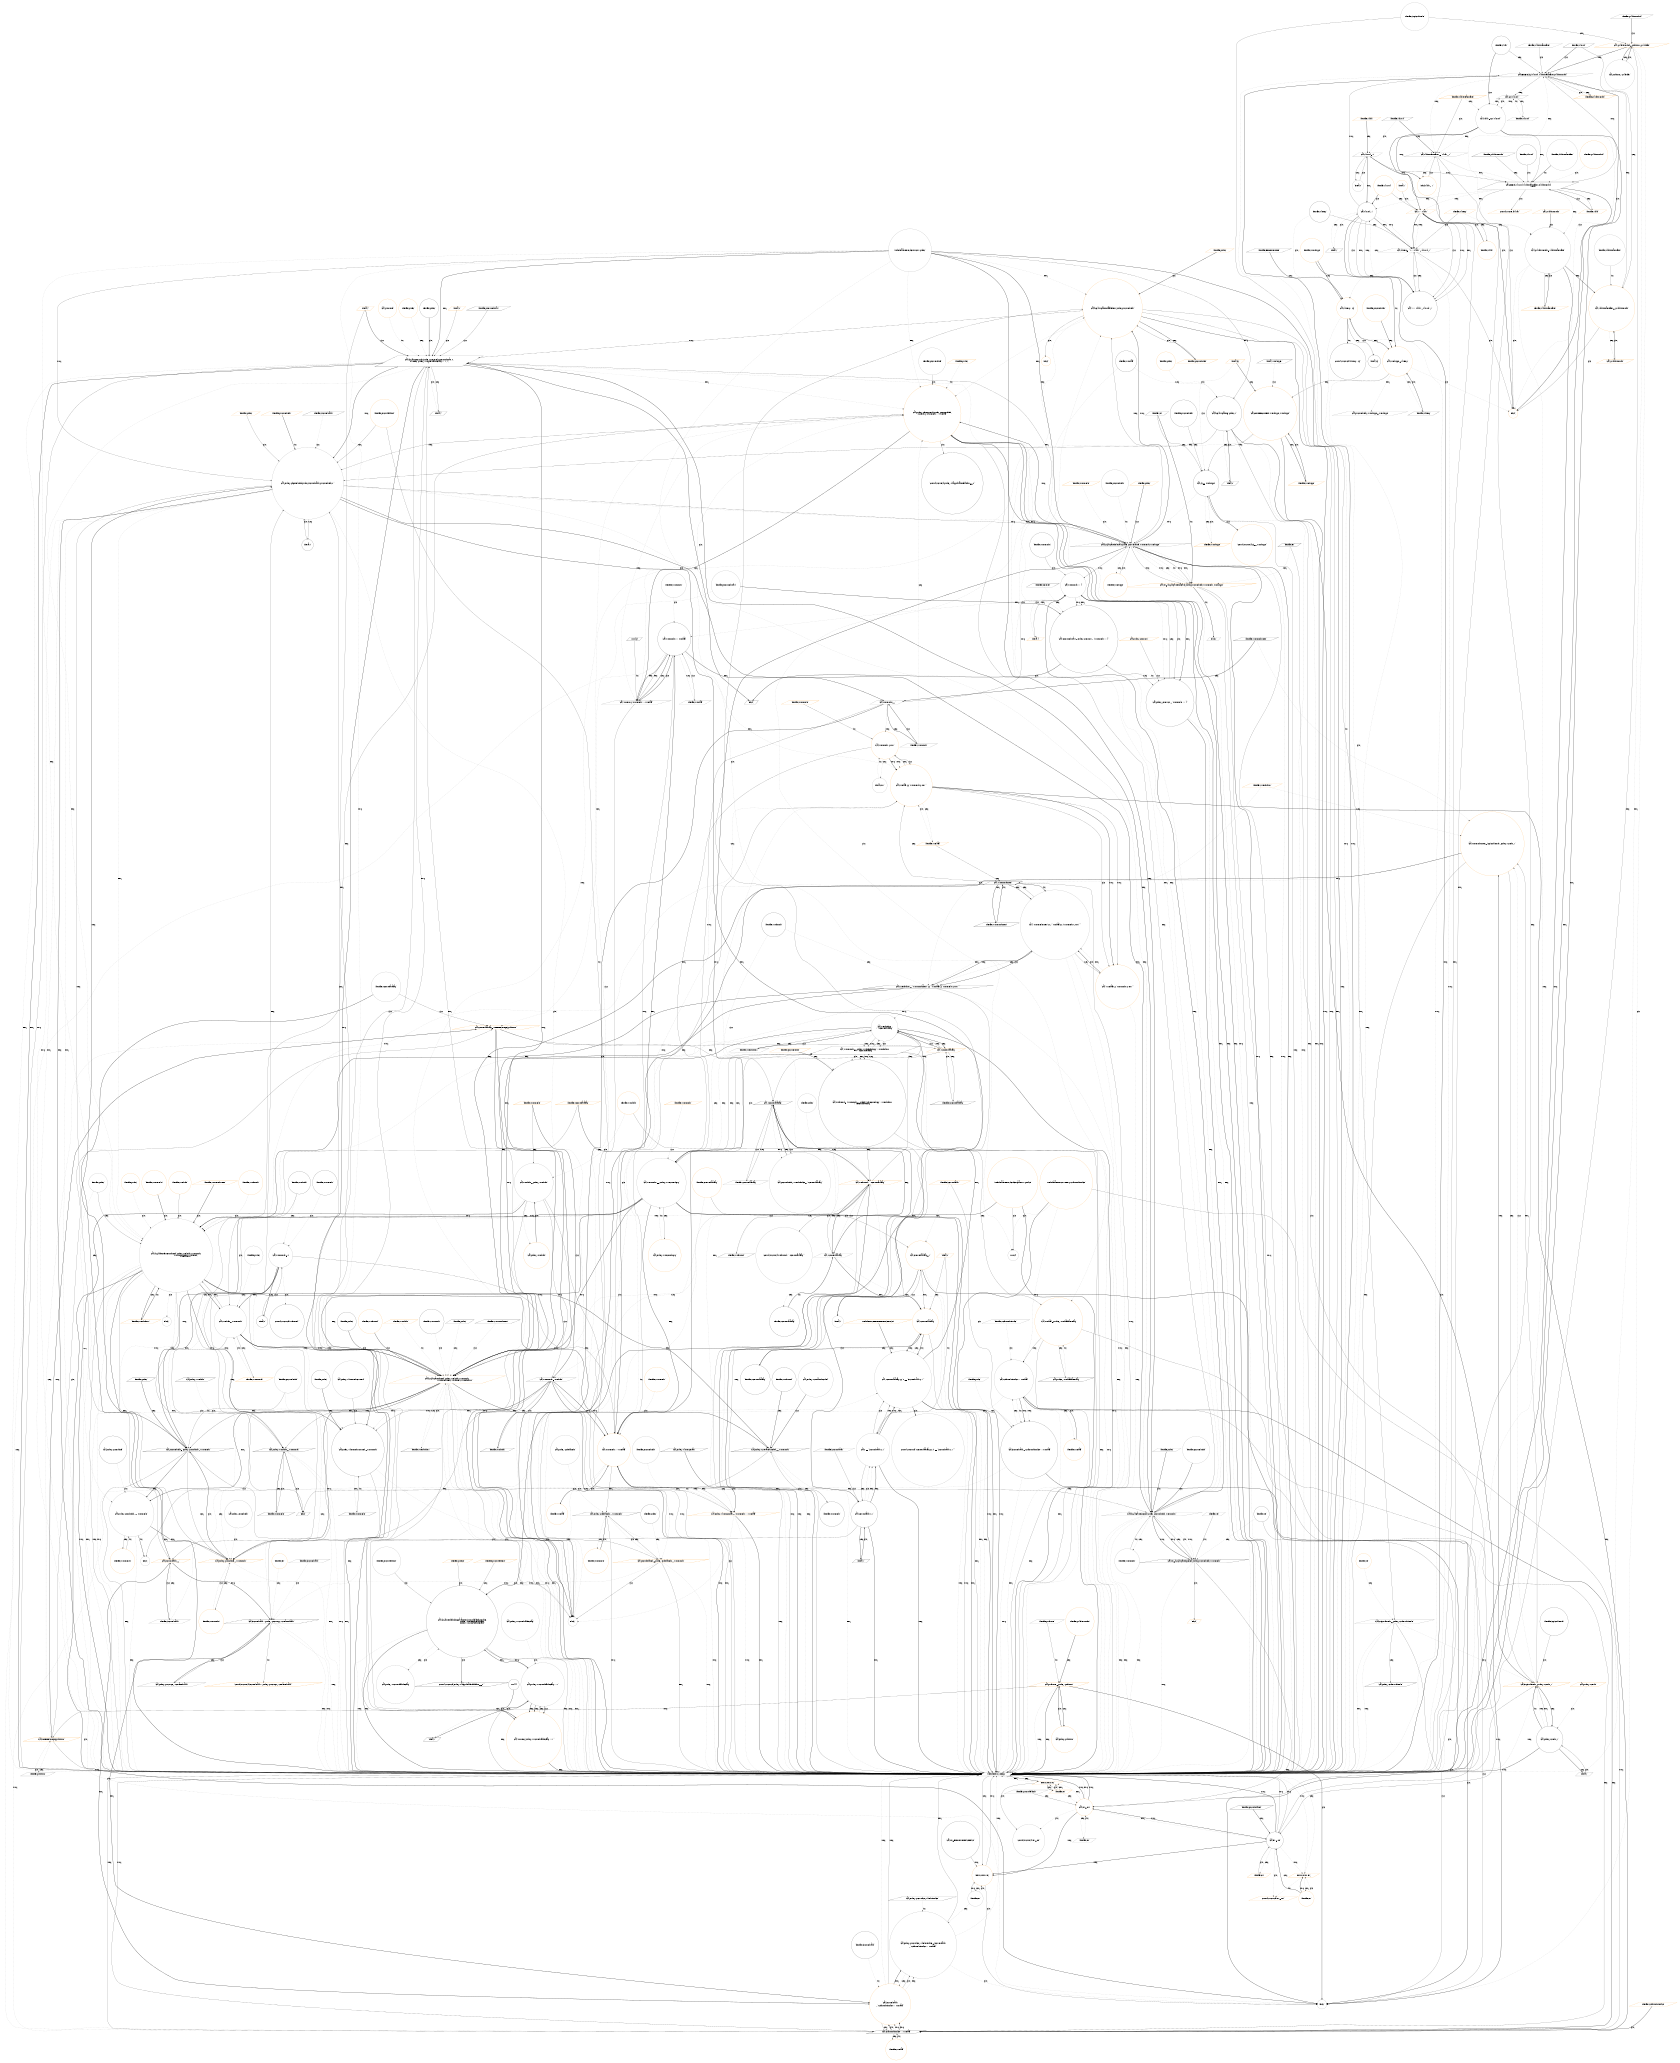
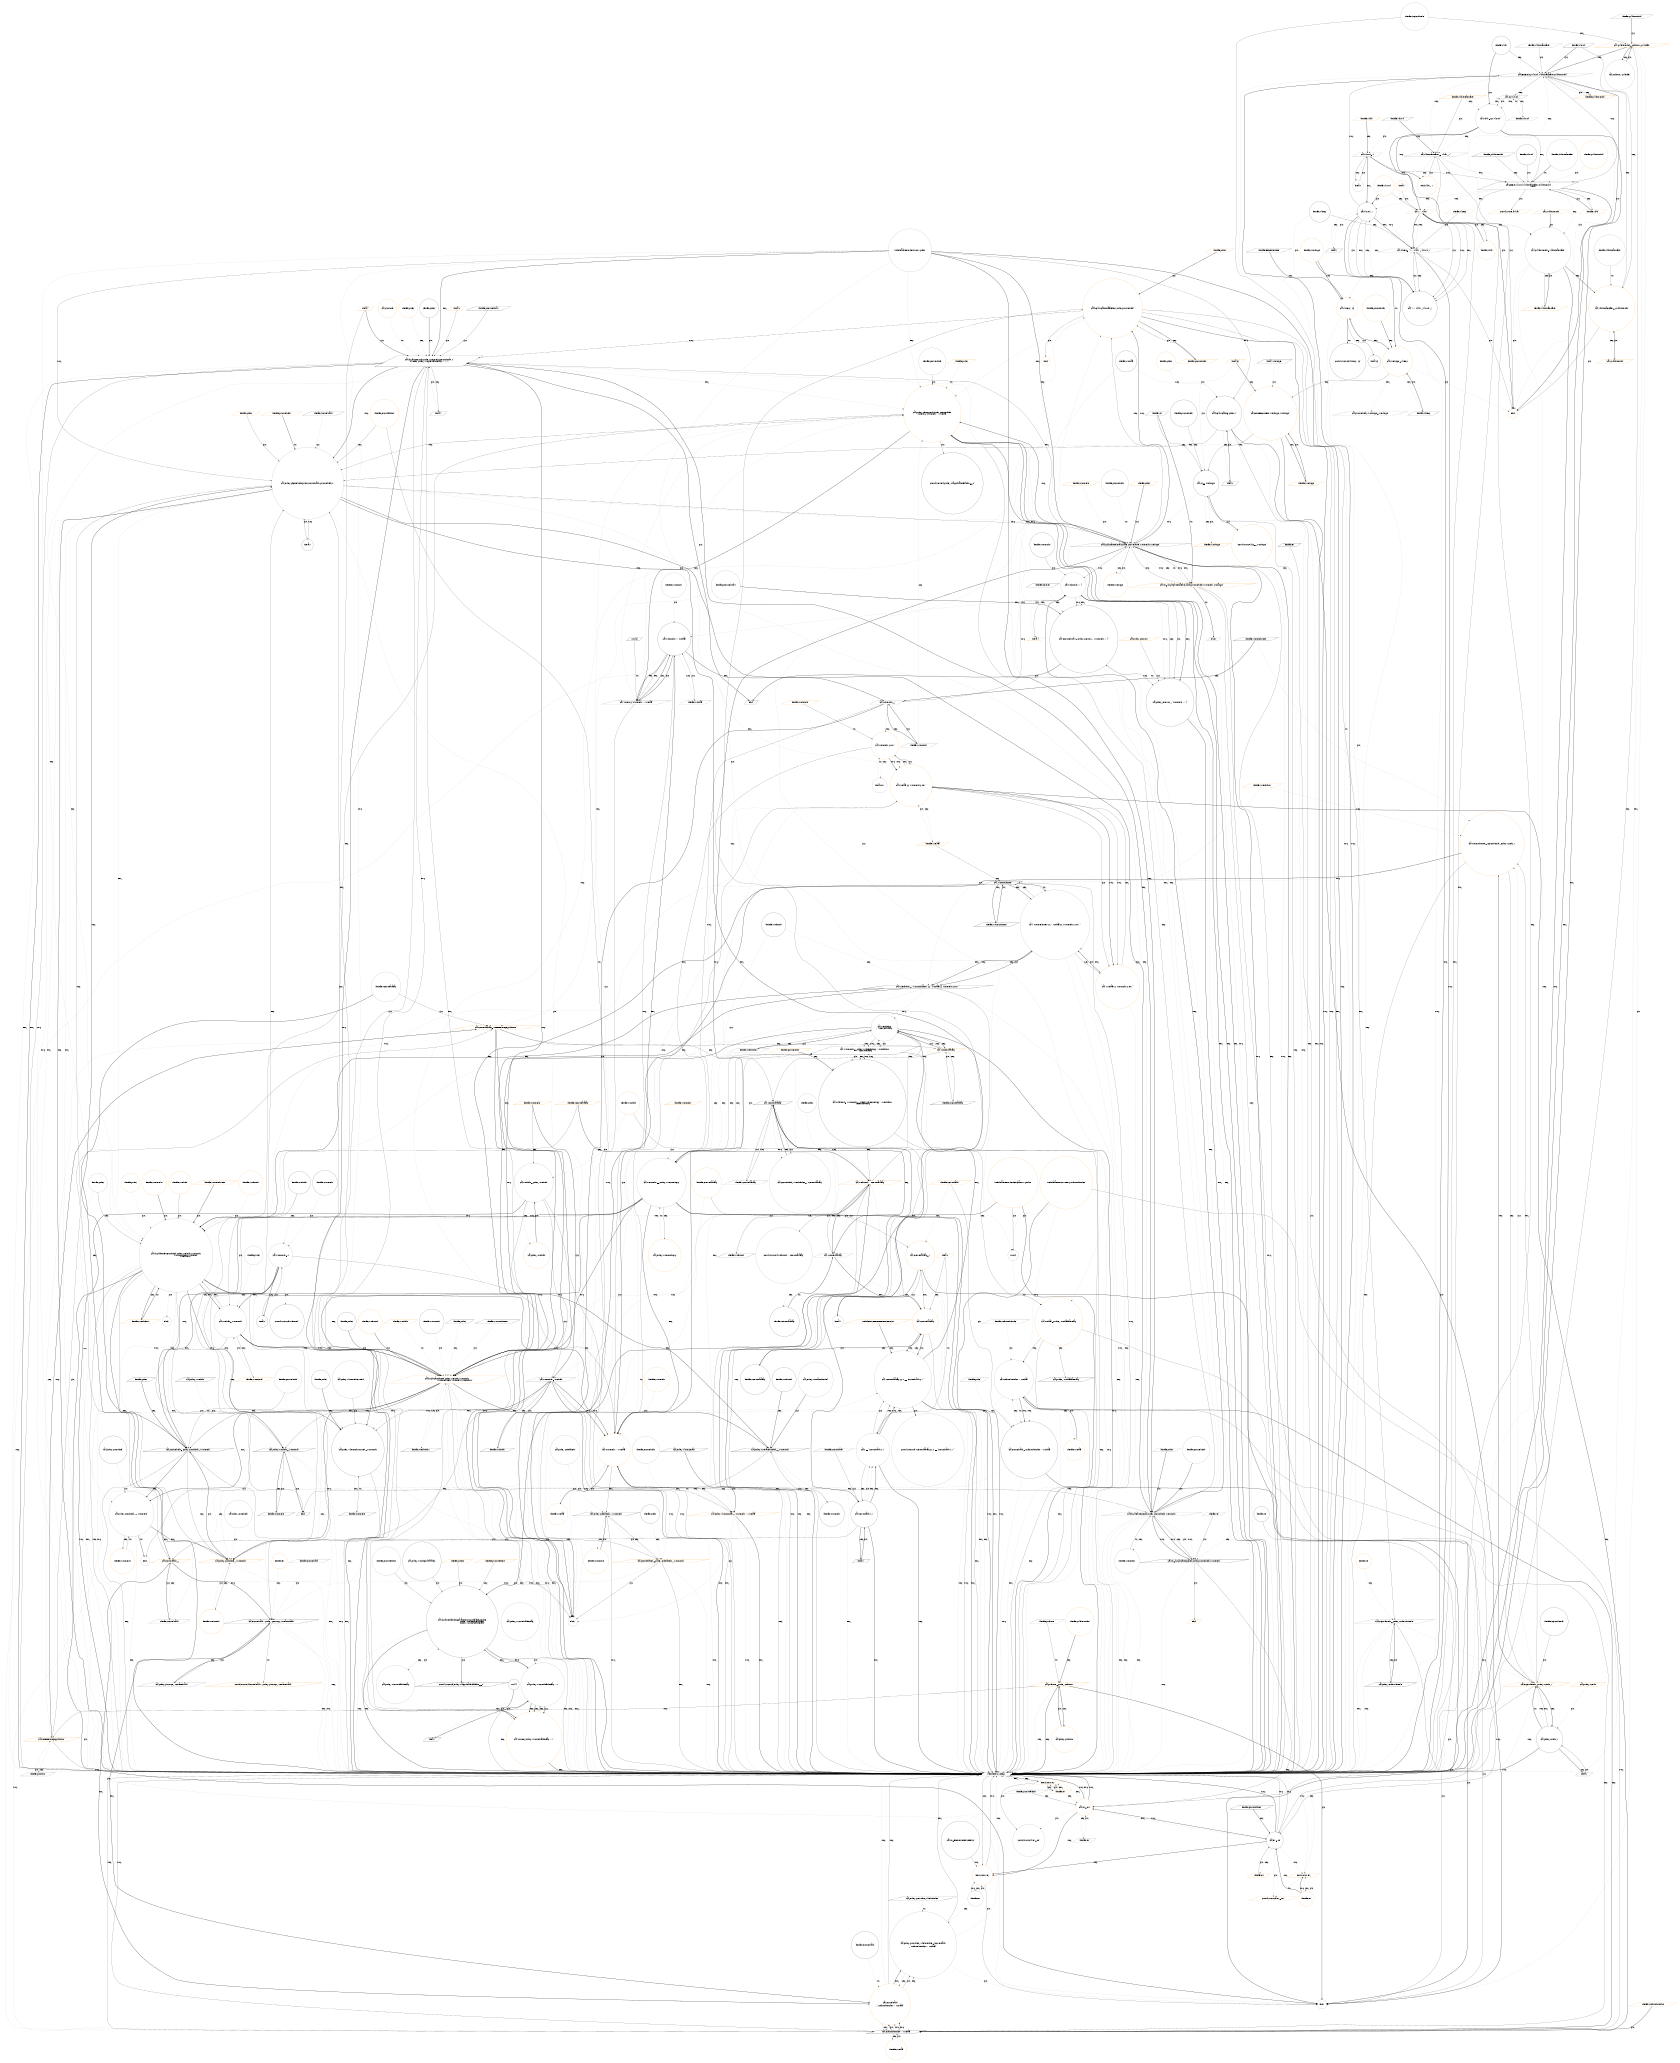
edge "(MethodParameterIn,dec_struct_t * ps_dec)" -> "(Call,ih264d_update_mbaff_left_nnz(ps_dec, ps_cur_mb_info))": removed, label "DDG:"
edge "(Call,!u1_num_mbs_next)" -> "(Call,u1_mbaff && (u1_num_mbs & 0x01))": now "(Call,!(u1_mbaff && (u1_num_mbs & 0x01)))" -> "(Call,u1_mbaff && (u1_num_mbs & 0x01))"
edge "(Call,u4_temp = ((1 << u4_ldz) + u4_word - 1))" -> "(MethodReturn,WORD32)": style dotted -> bold
edge "(Call,ps_slice->u1_mbaff_frame_flag)" -> "(Call,u1_mbaff = ps_slice->u1_mbaff_frame_flag)": now "1000129" -> "(Call,u1_mbaff = ps_slice->u1_mbaff_frame_flag)"
node "(Call,ps_dec->u1_mb_ngbr_availablity)": added
edge "(Call,ps_dec->u2_frm_wd_in_mbs)" -> "(Call,i2_pic_wdin_mbs = ps_dec->u2_frm_wd_in_mbs)": added, label "AST:"
